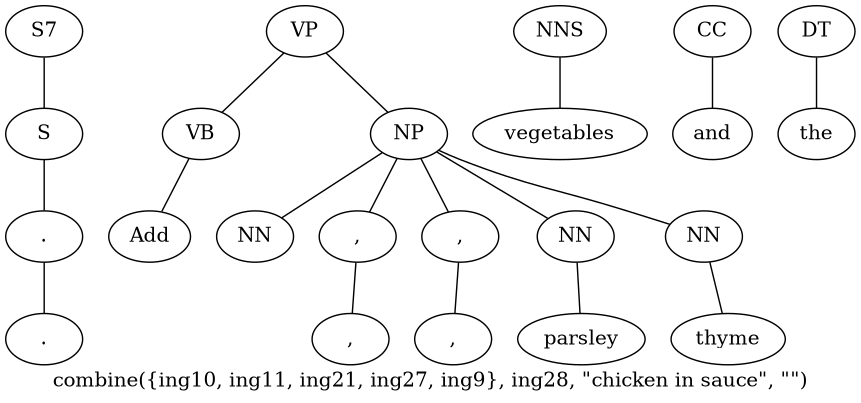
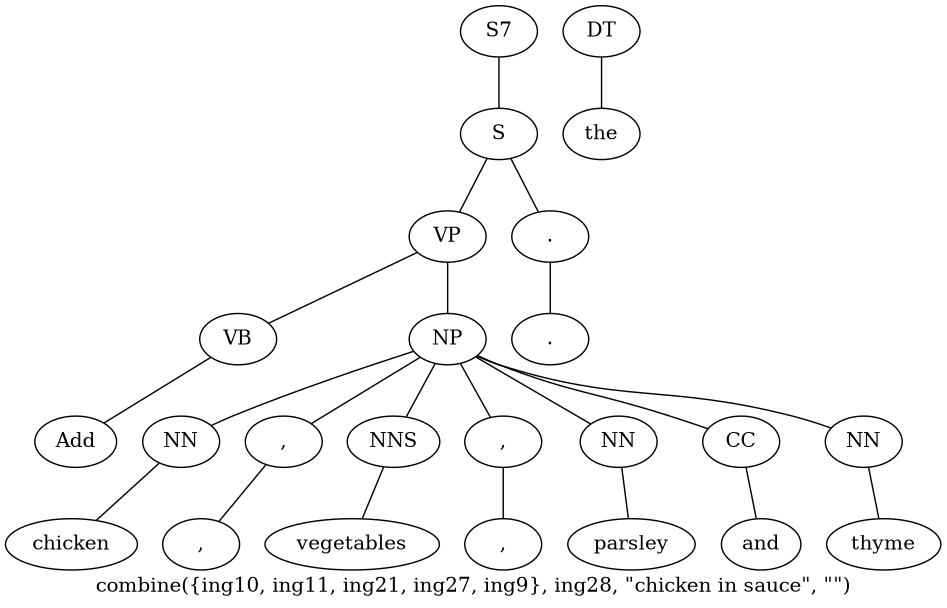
edge "S" -- "VP": added
edge "NP" -- "NNS": added
edge "NP" -- "CC": added
node "chicken": added
